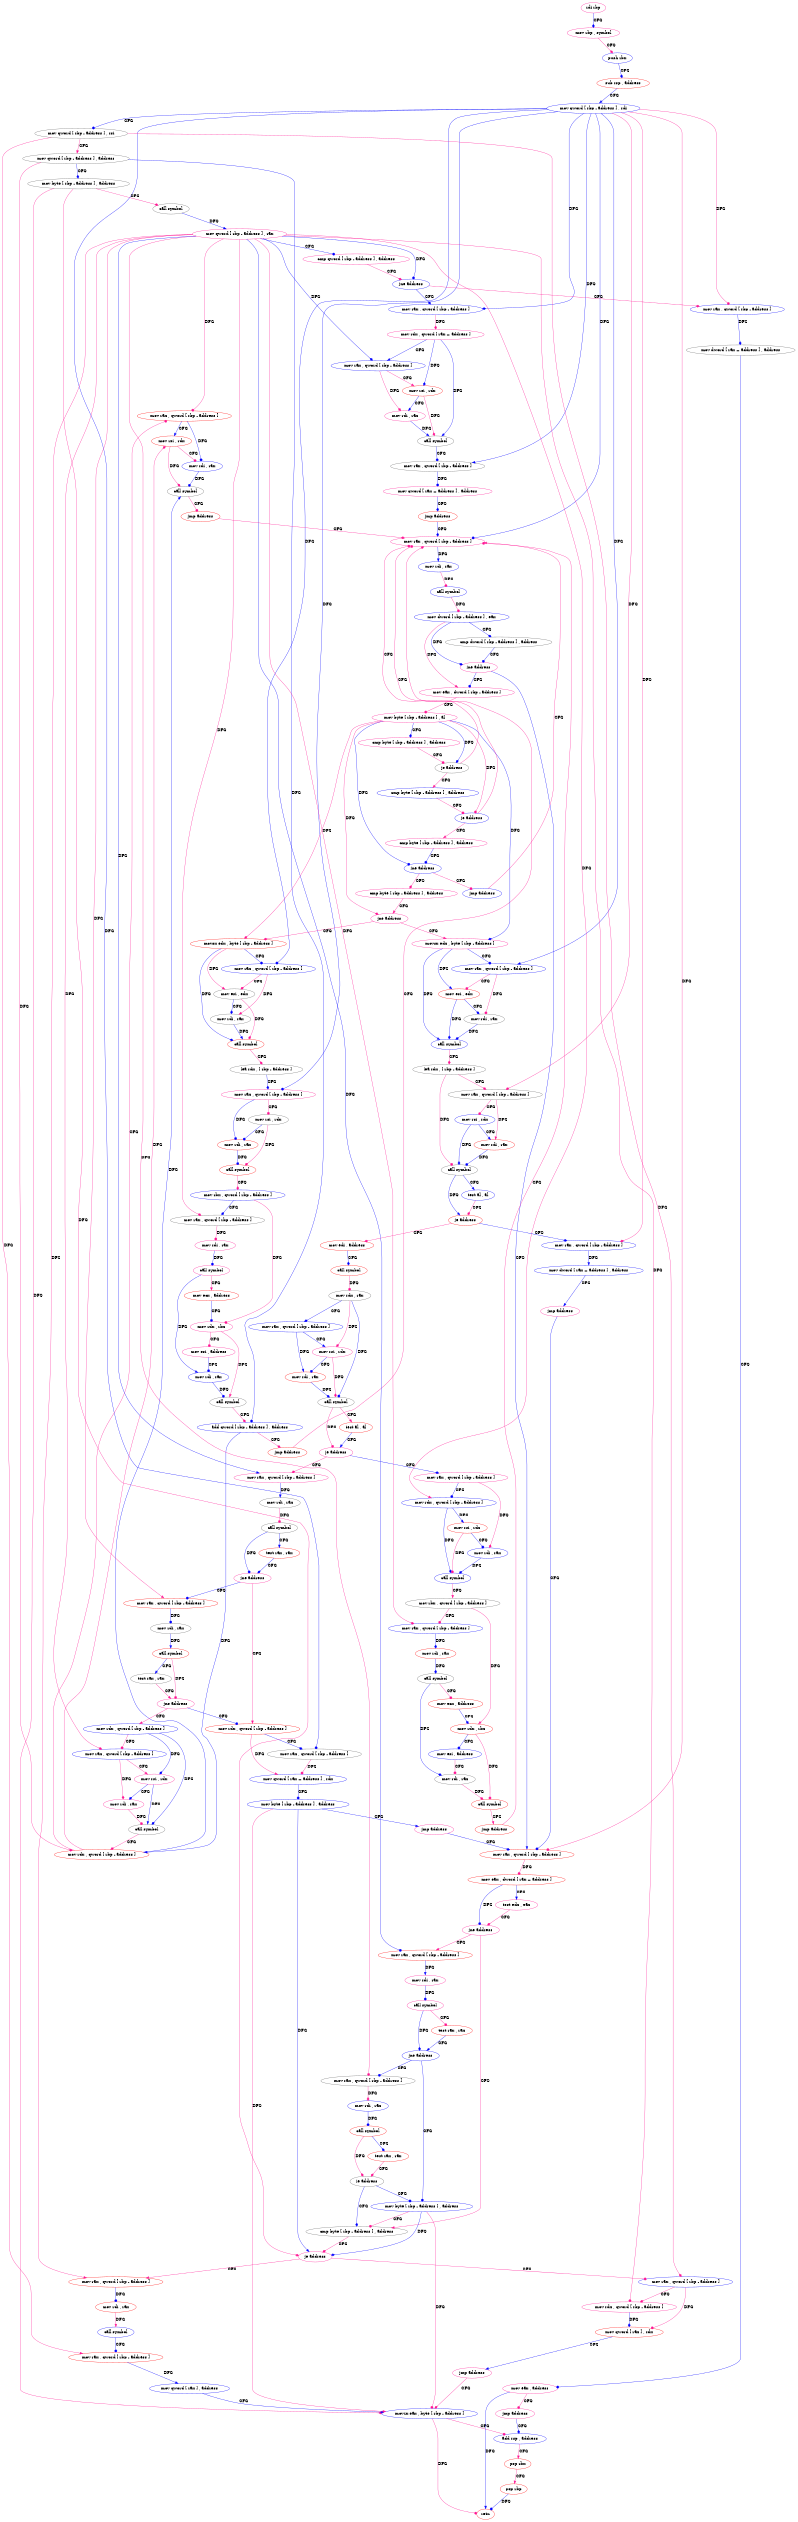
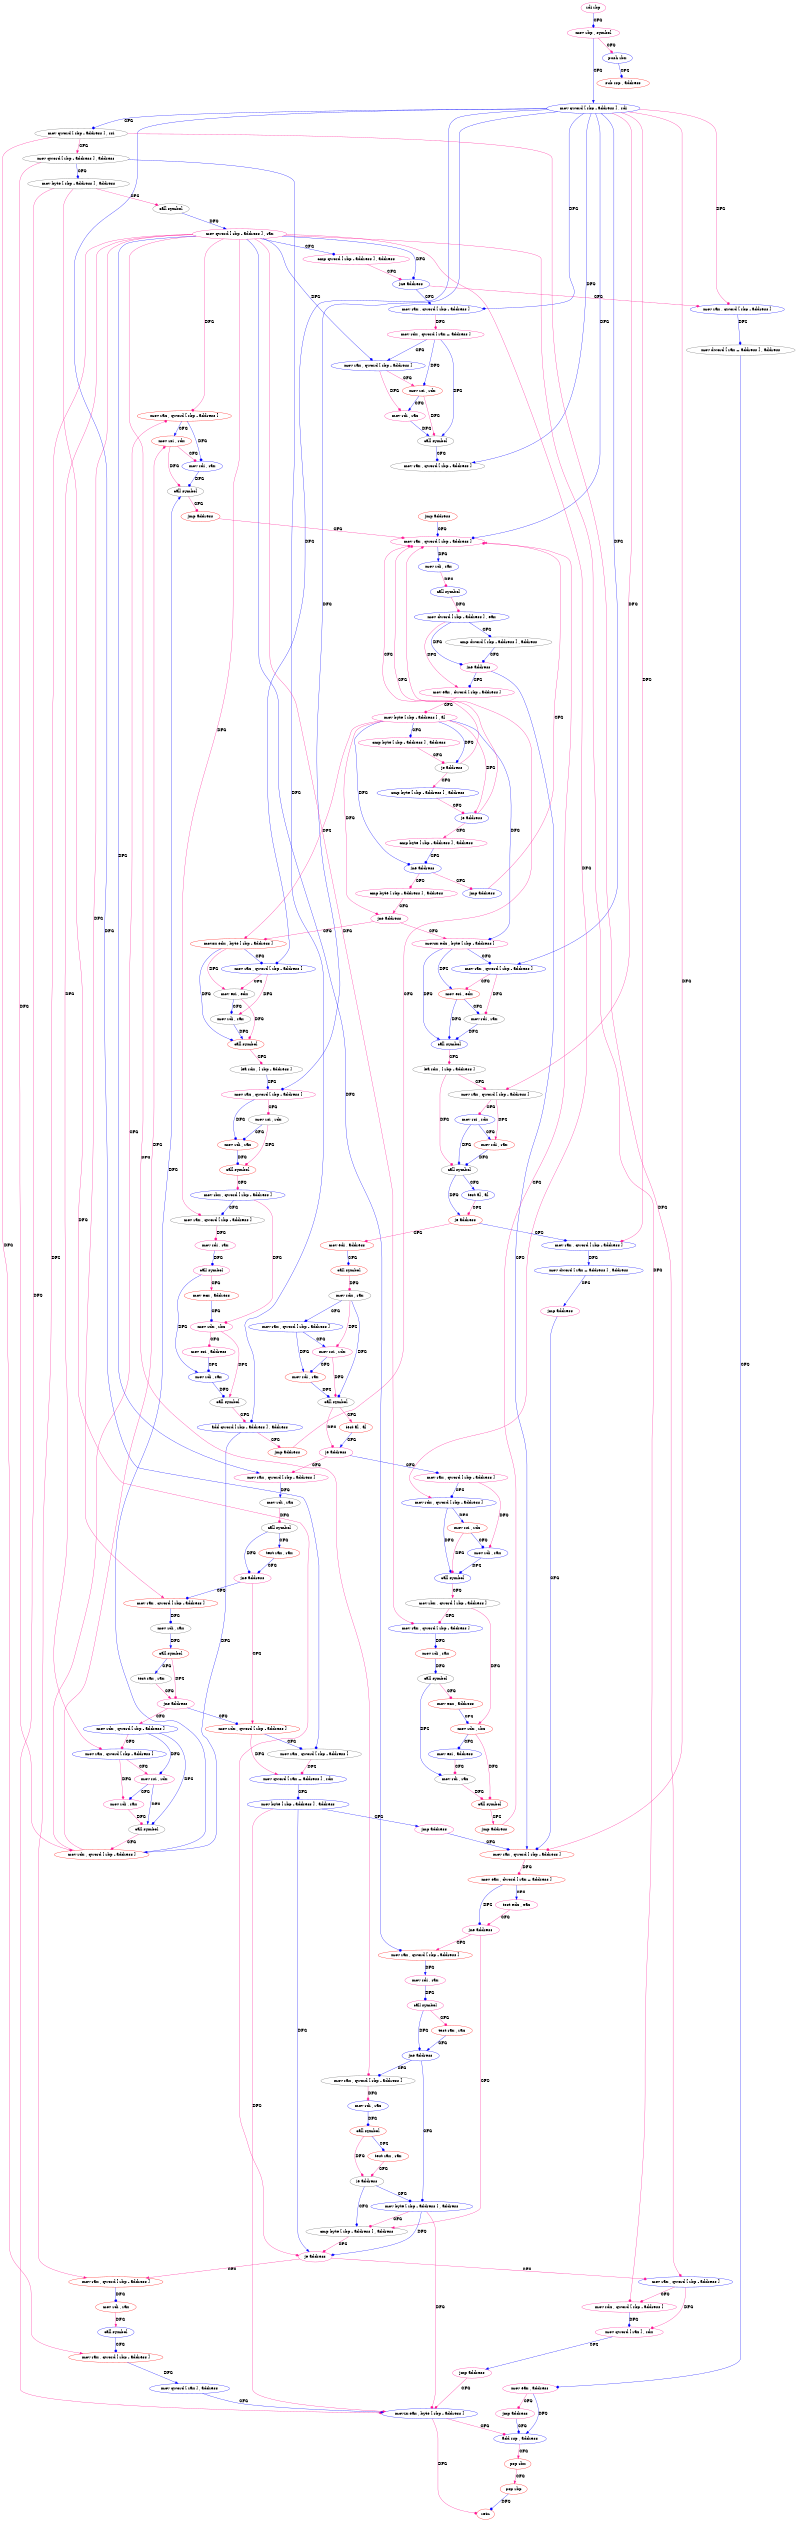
edge "sub rsp , address" -> "mov qword [ rbp - address ] , rdi": now "mov rbp , symbol" -> "mov qword [ rbp - address ] , rdi"
node "mov qword [ rax + address ] , address": removed
node "mov qword [ rax ] , rdx": color red -> deeppink
edge "mov eax , address" -> "retn": now "mov eax , address" -> "add rsp , address"
